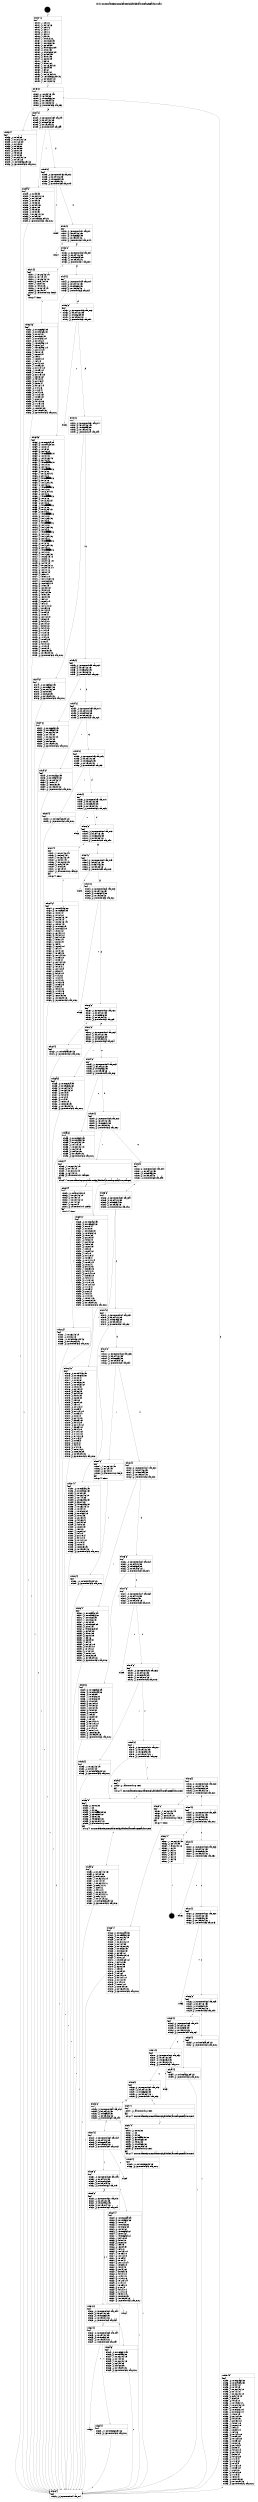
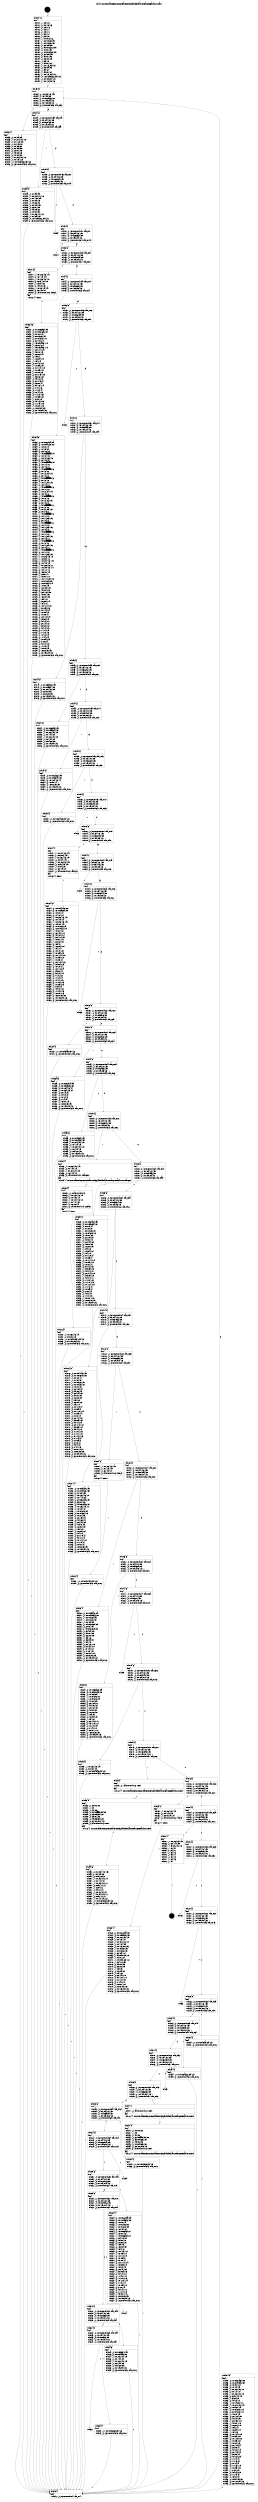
edge "0x4021ac [28]" -> "0x402acc [40]": now "0x4021ac [28]" -> "0x4021c8 [28]"
